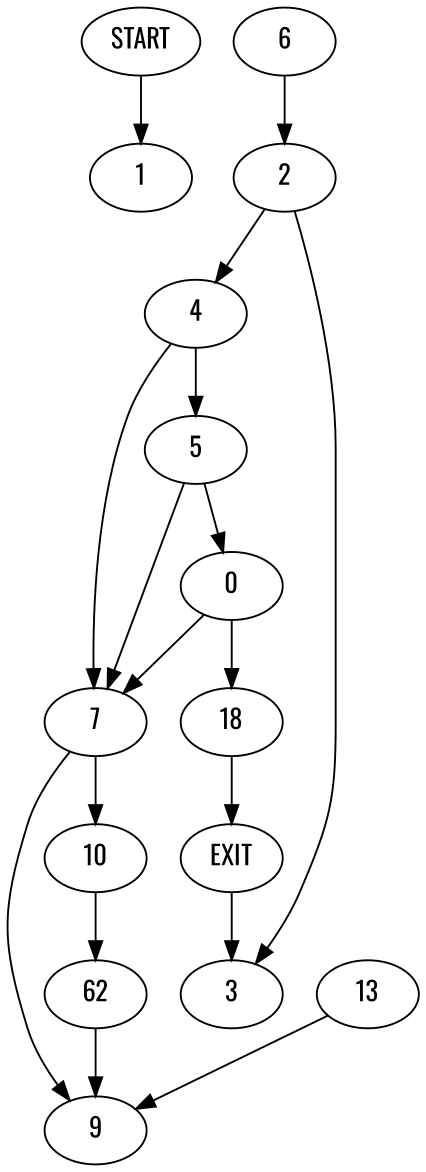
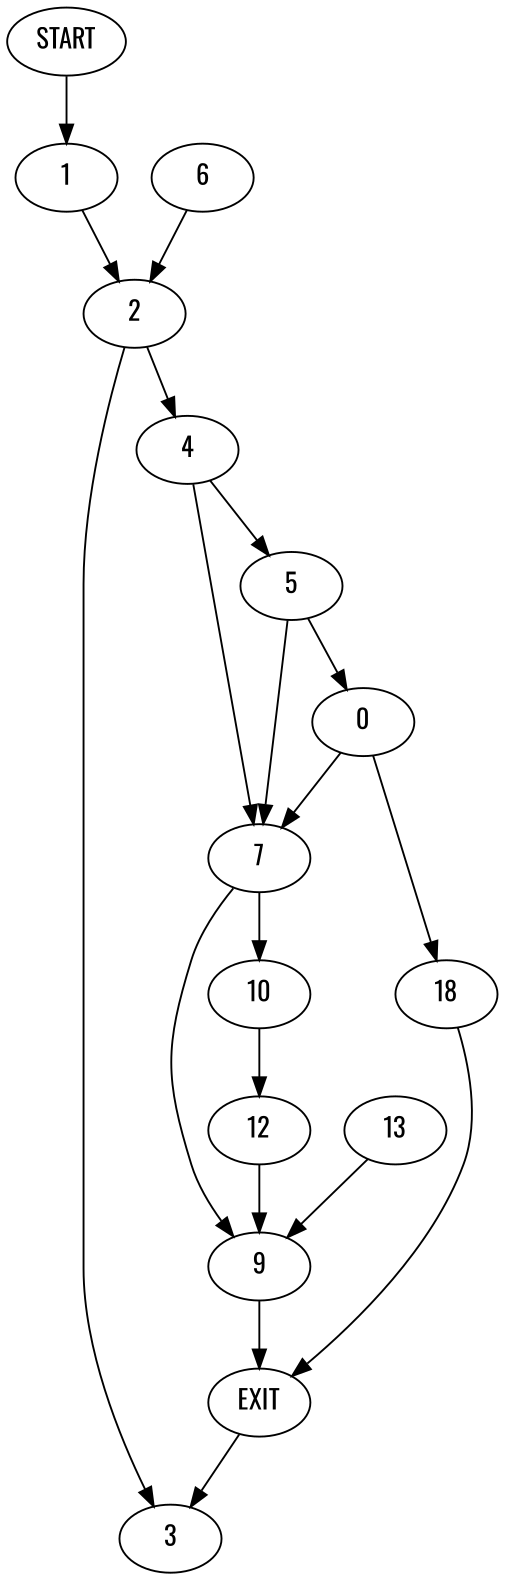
edge "1" -> "2": added
node "62": label "62" -> "12"
edge "9" -> "EXIT": added
